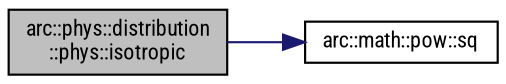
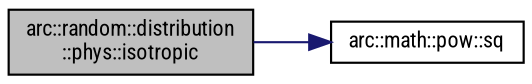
node "arc::phys::distribution ::phys::isotropic": label "arc::phys::distribution ::phys::isotropic" -> "arc::random::distribution ::phys::isotropic"
